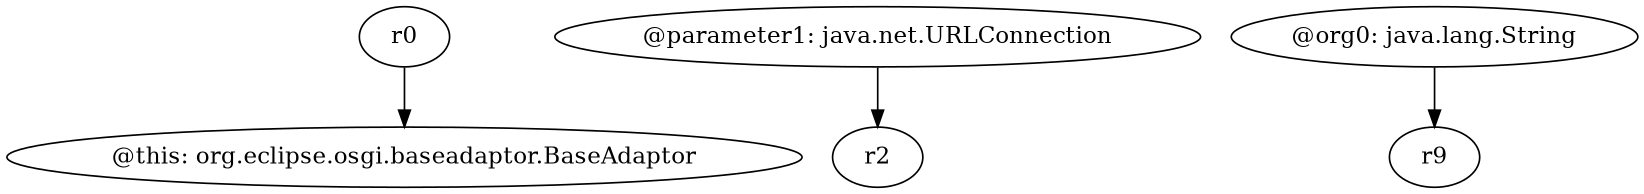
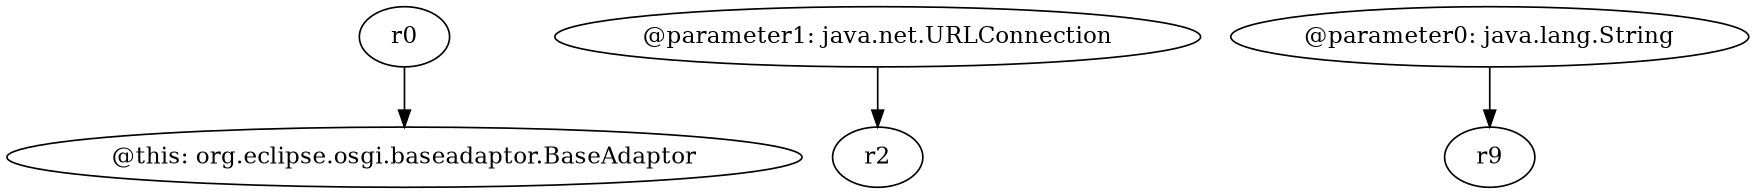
node "@org0: java.lang.String": label "@org0: java.lang.String" -> "@parameter0: java.lang.String"
